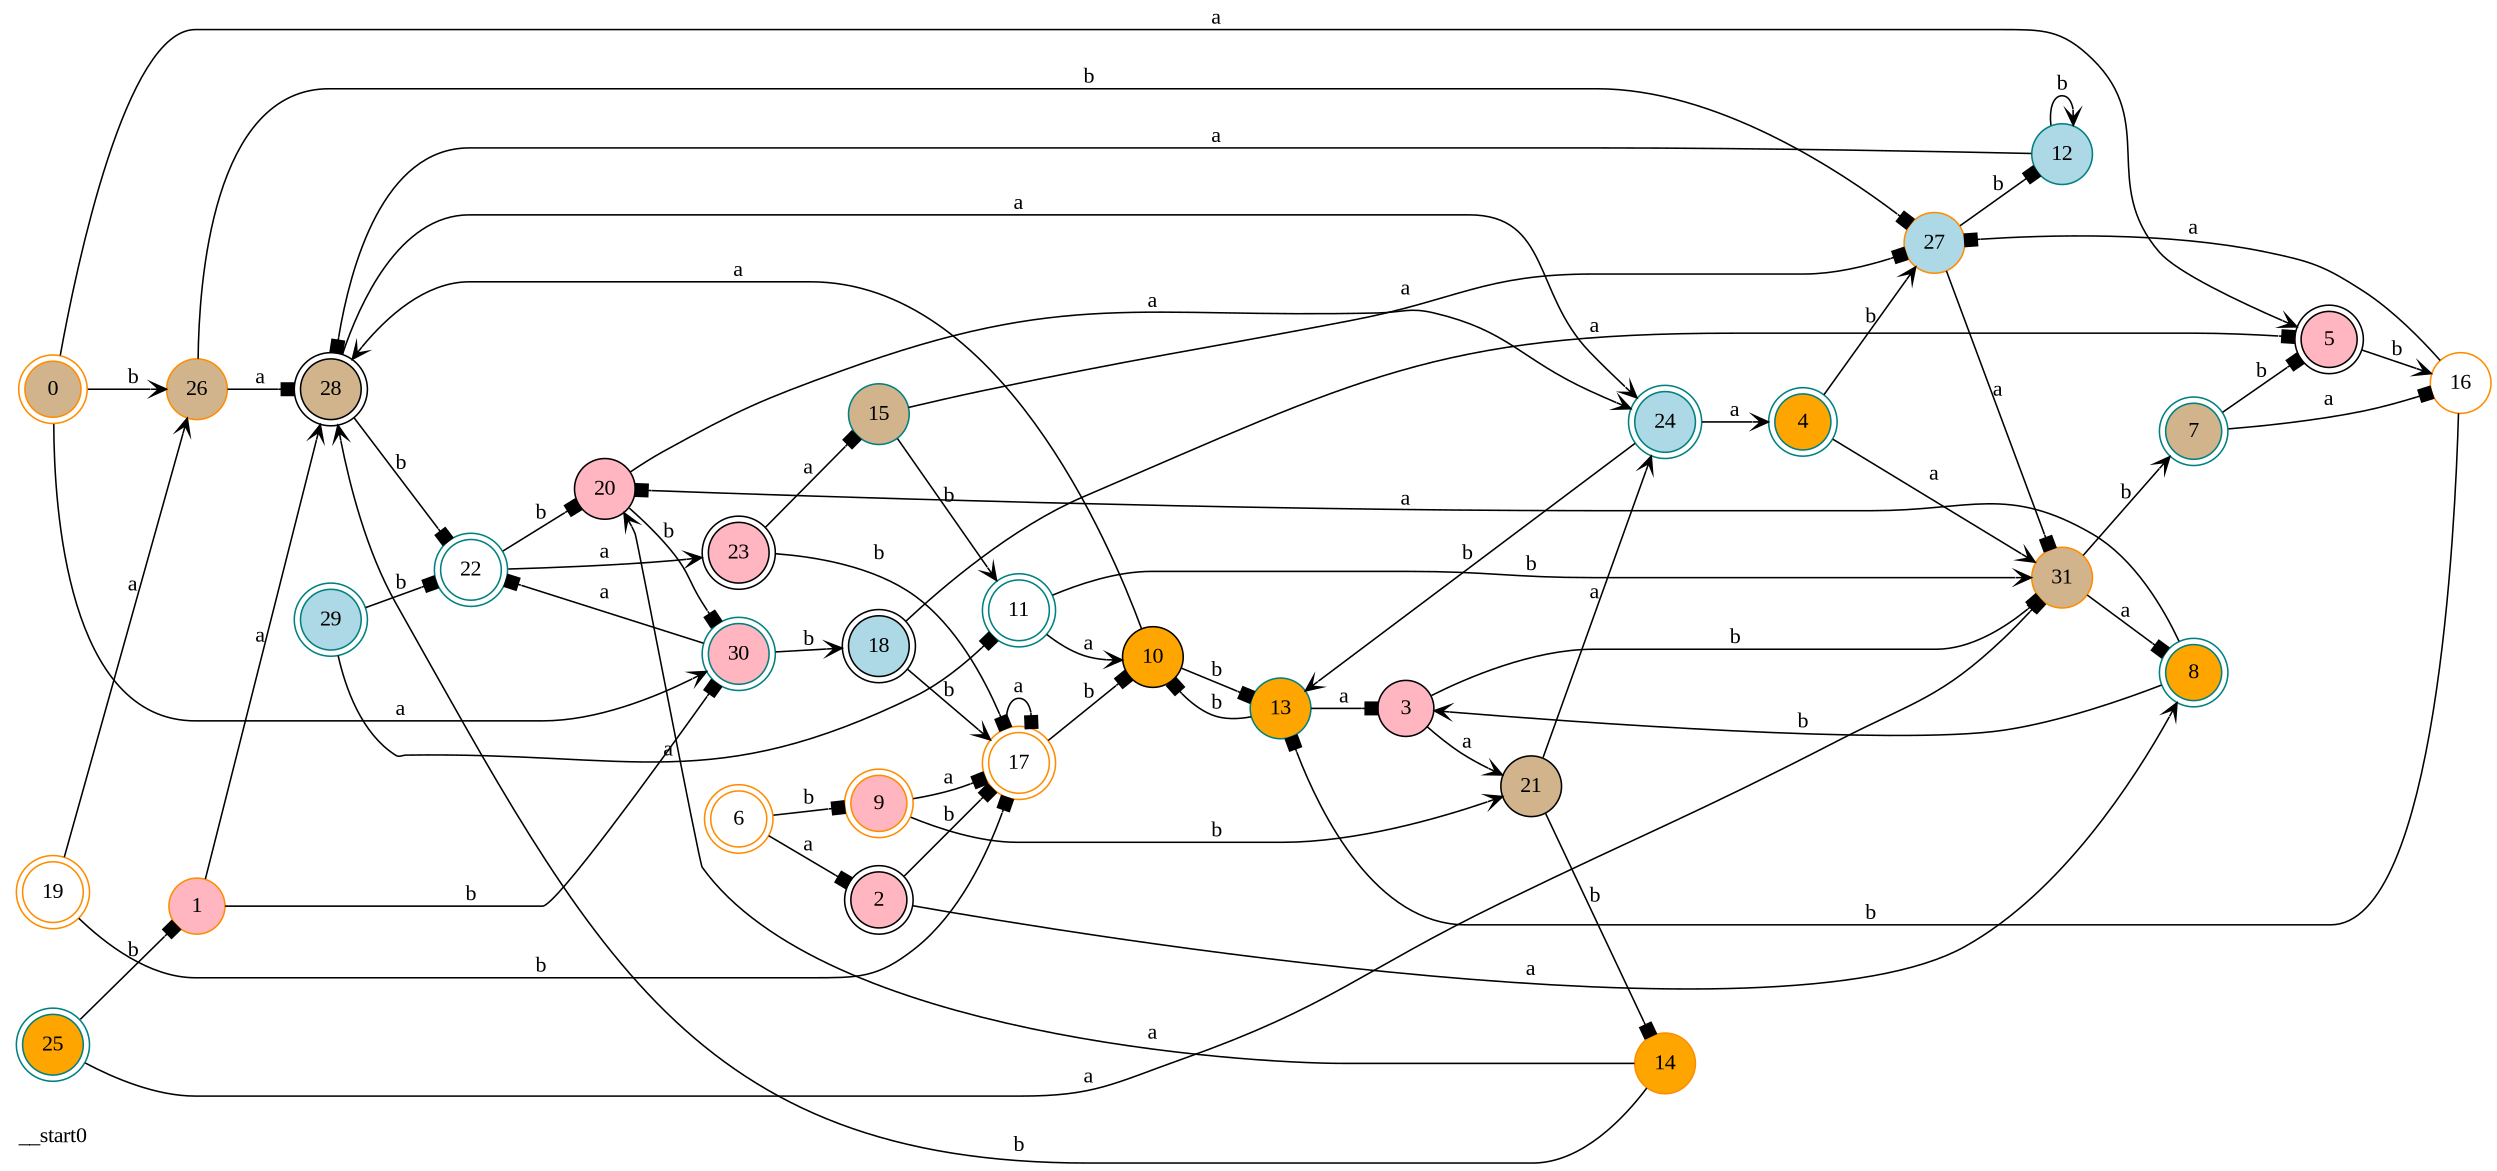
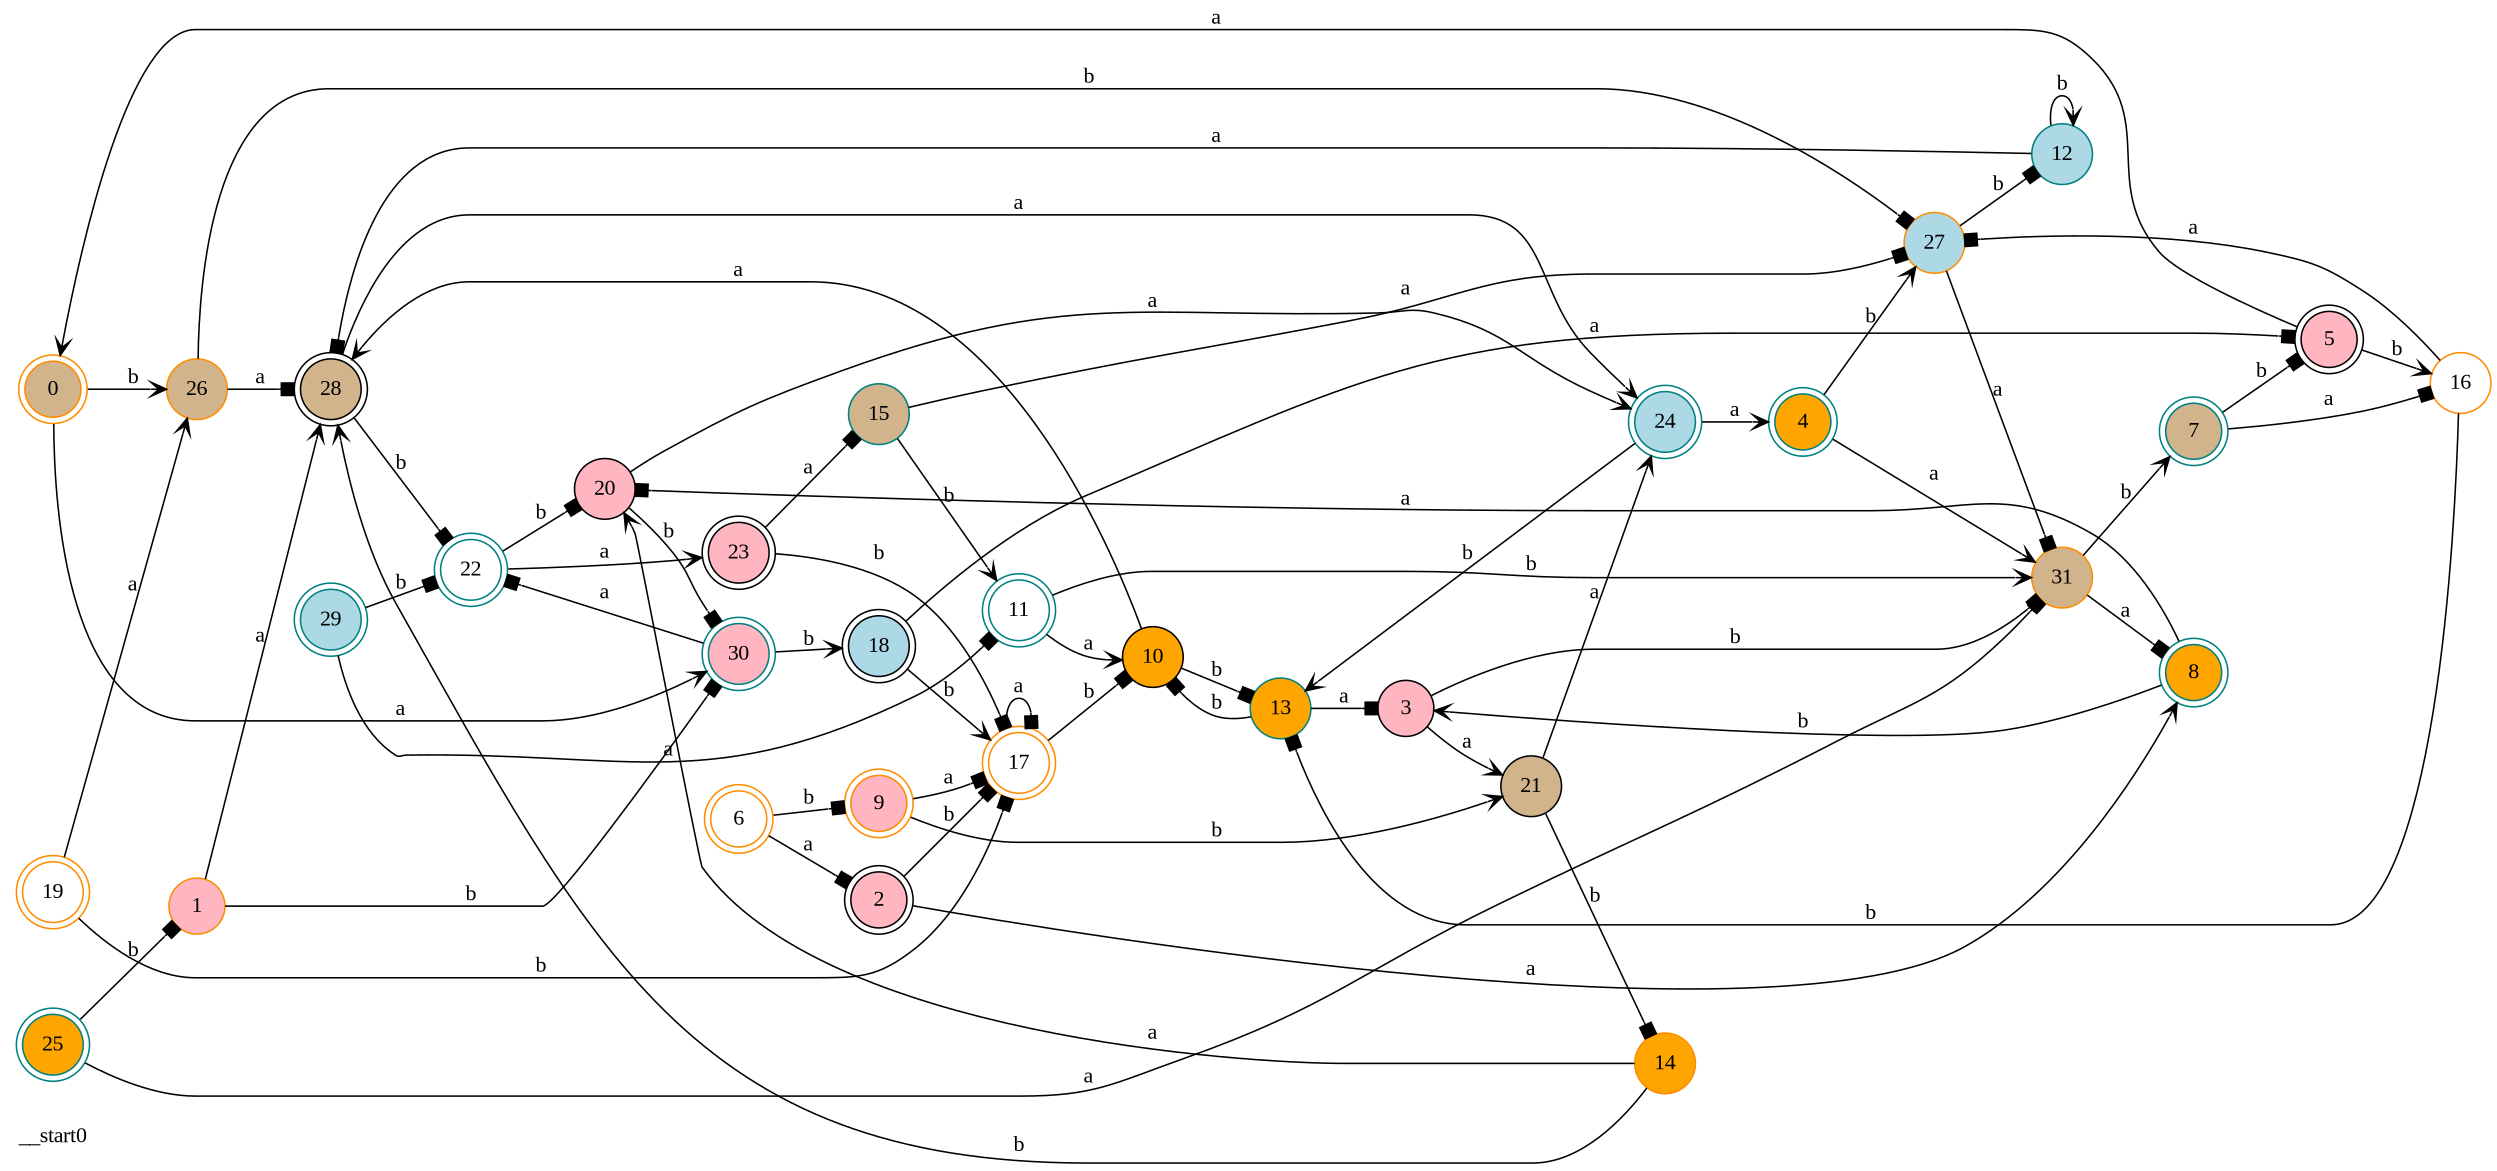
edge "0" -> "5": reversed
